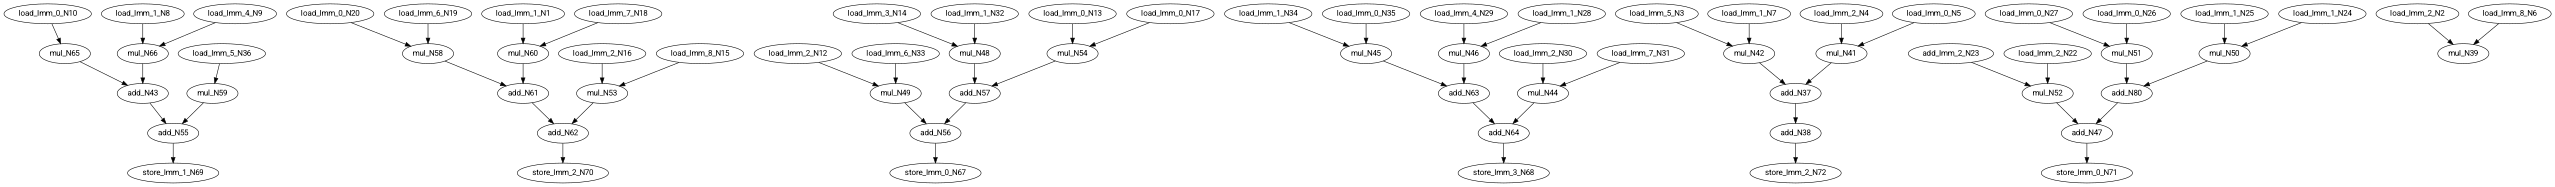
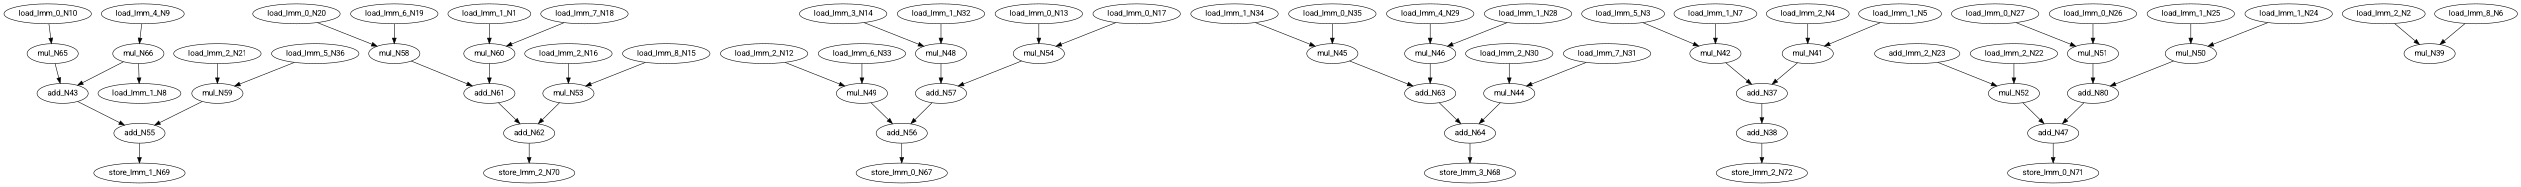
node "load_Imm_0_N5": label "load_Imm_0_N5" -> "load_Imm_1_N5"
edge "load_Imm_1_N8" -> "mul_N66": reversed
node "load_Imm_2_N21": added
